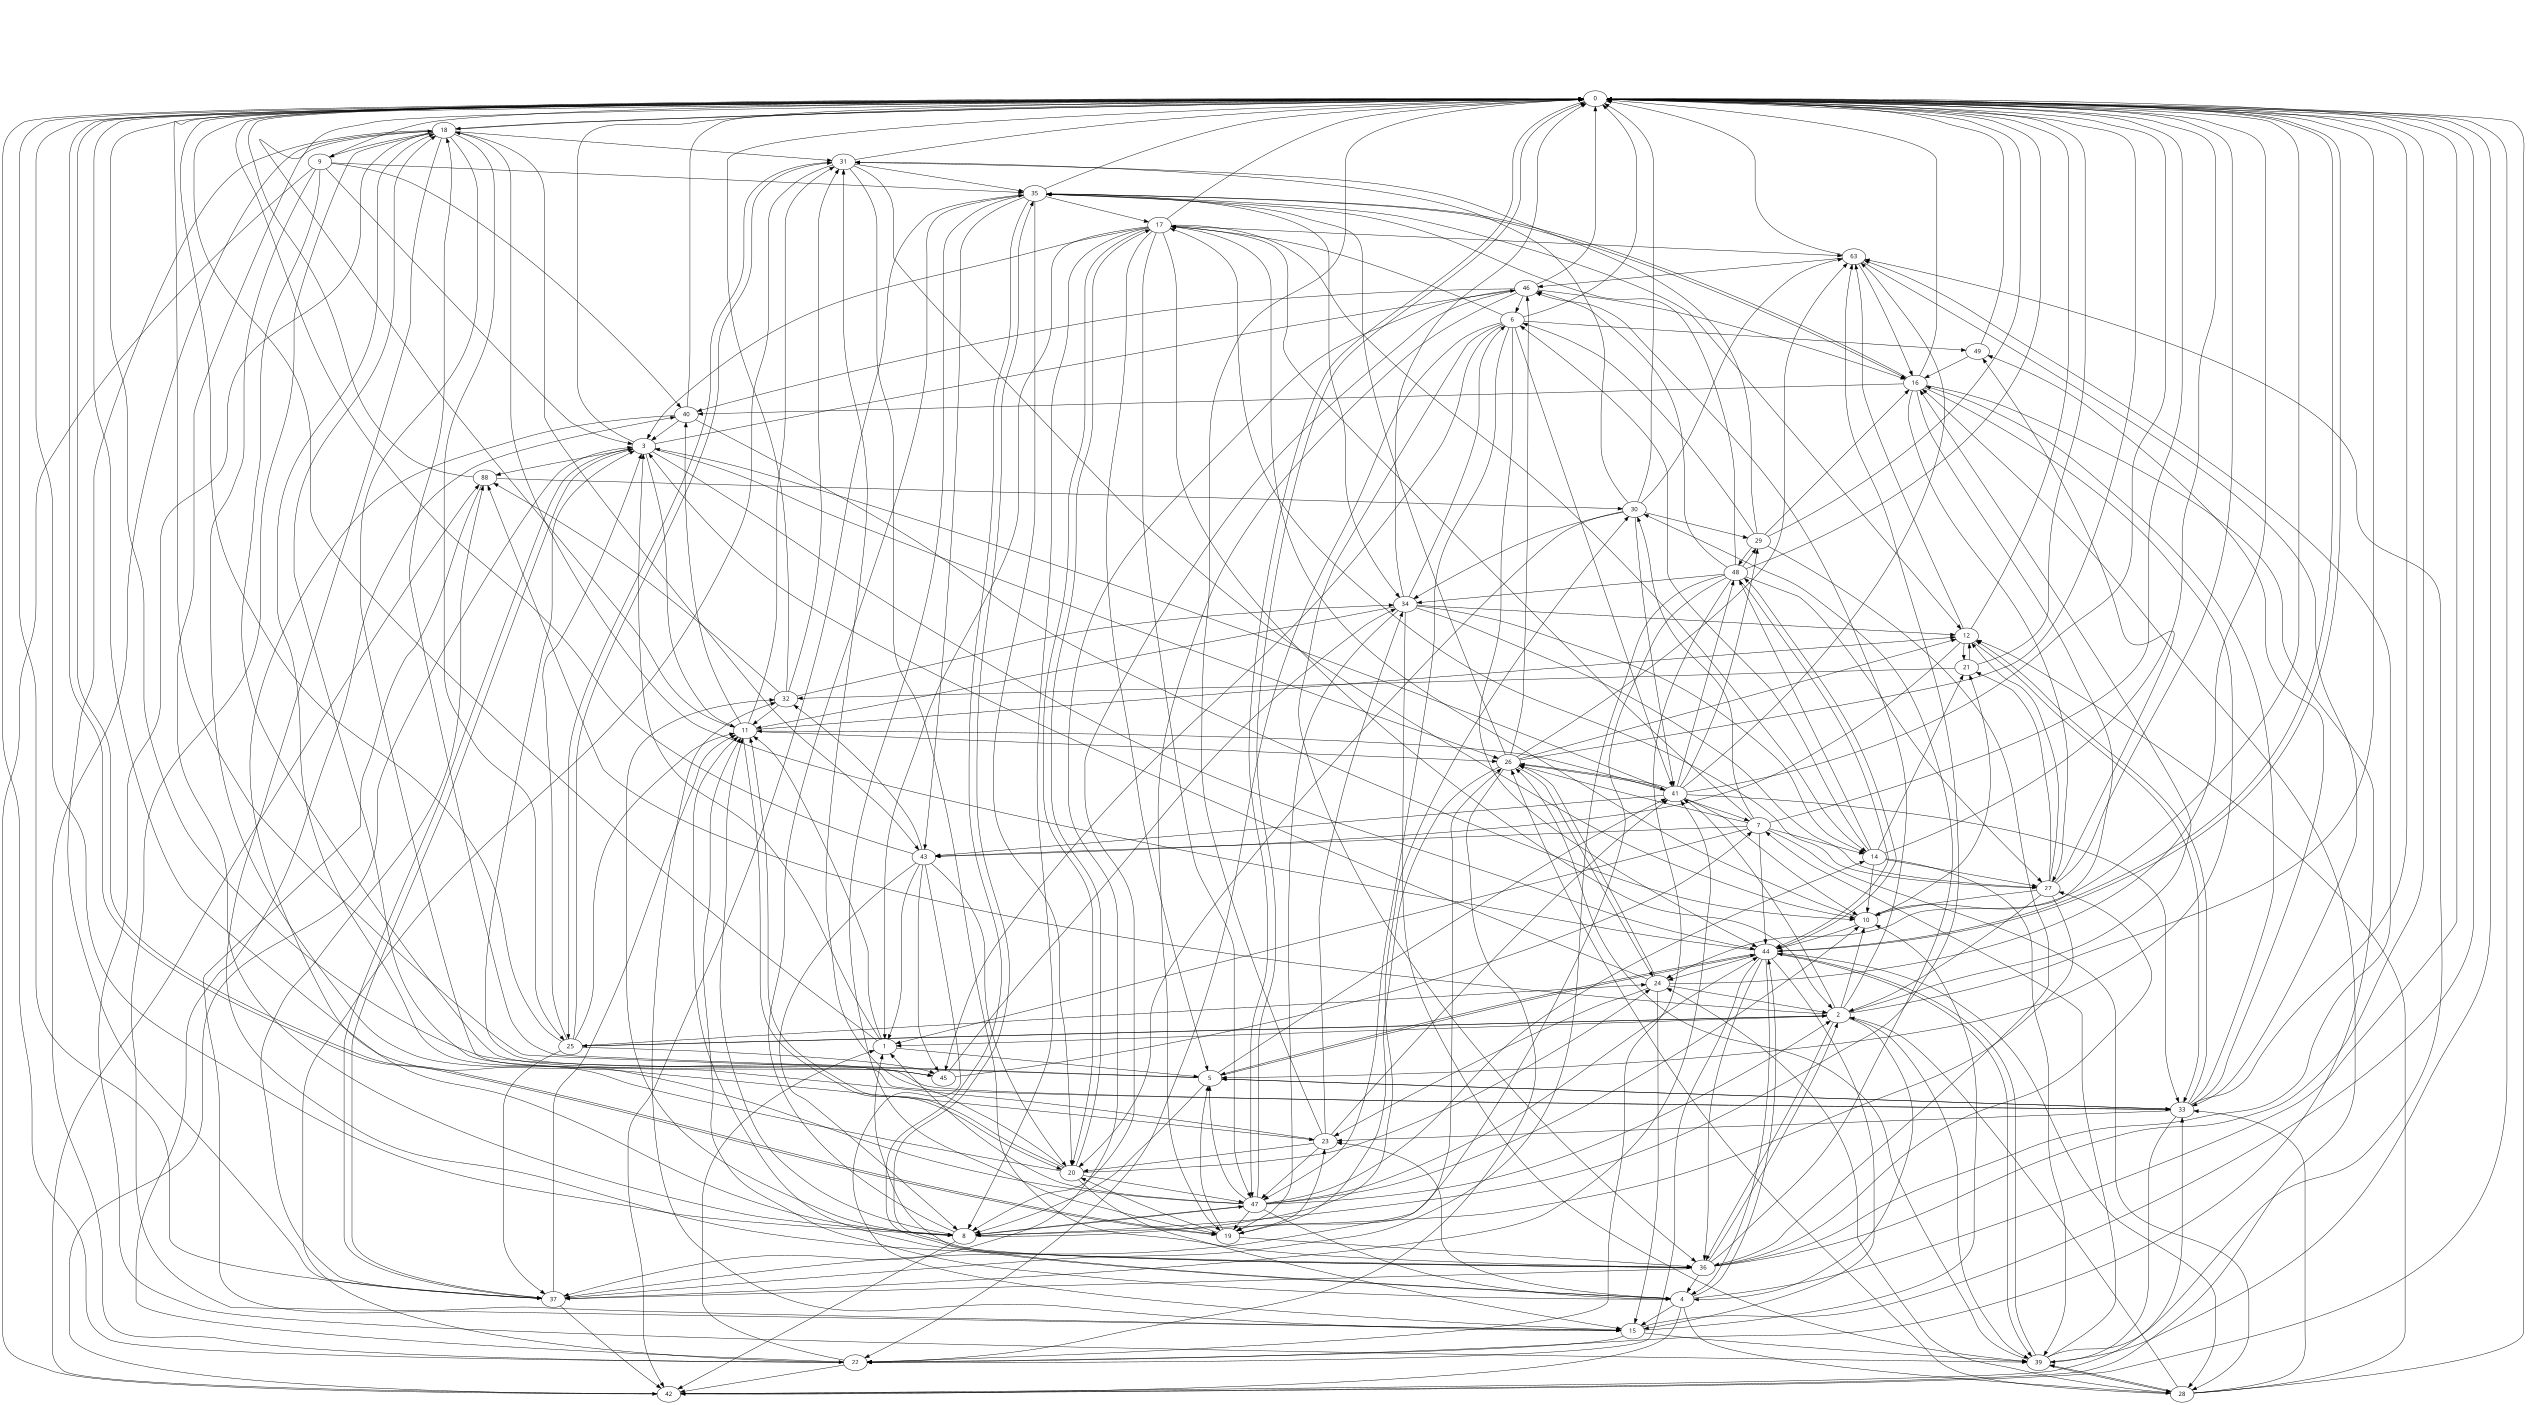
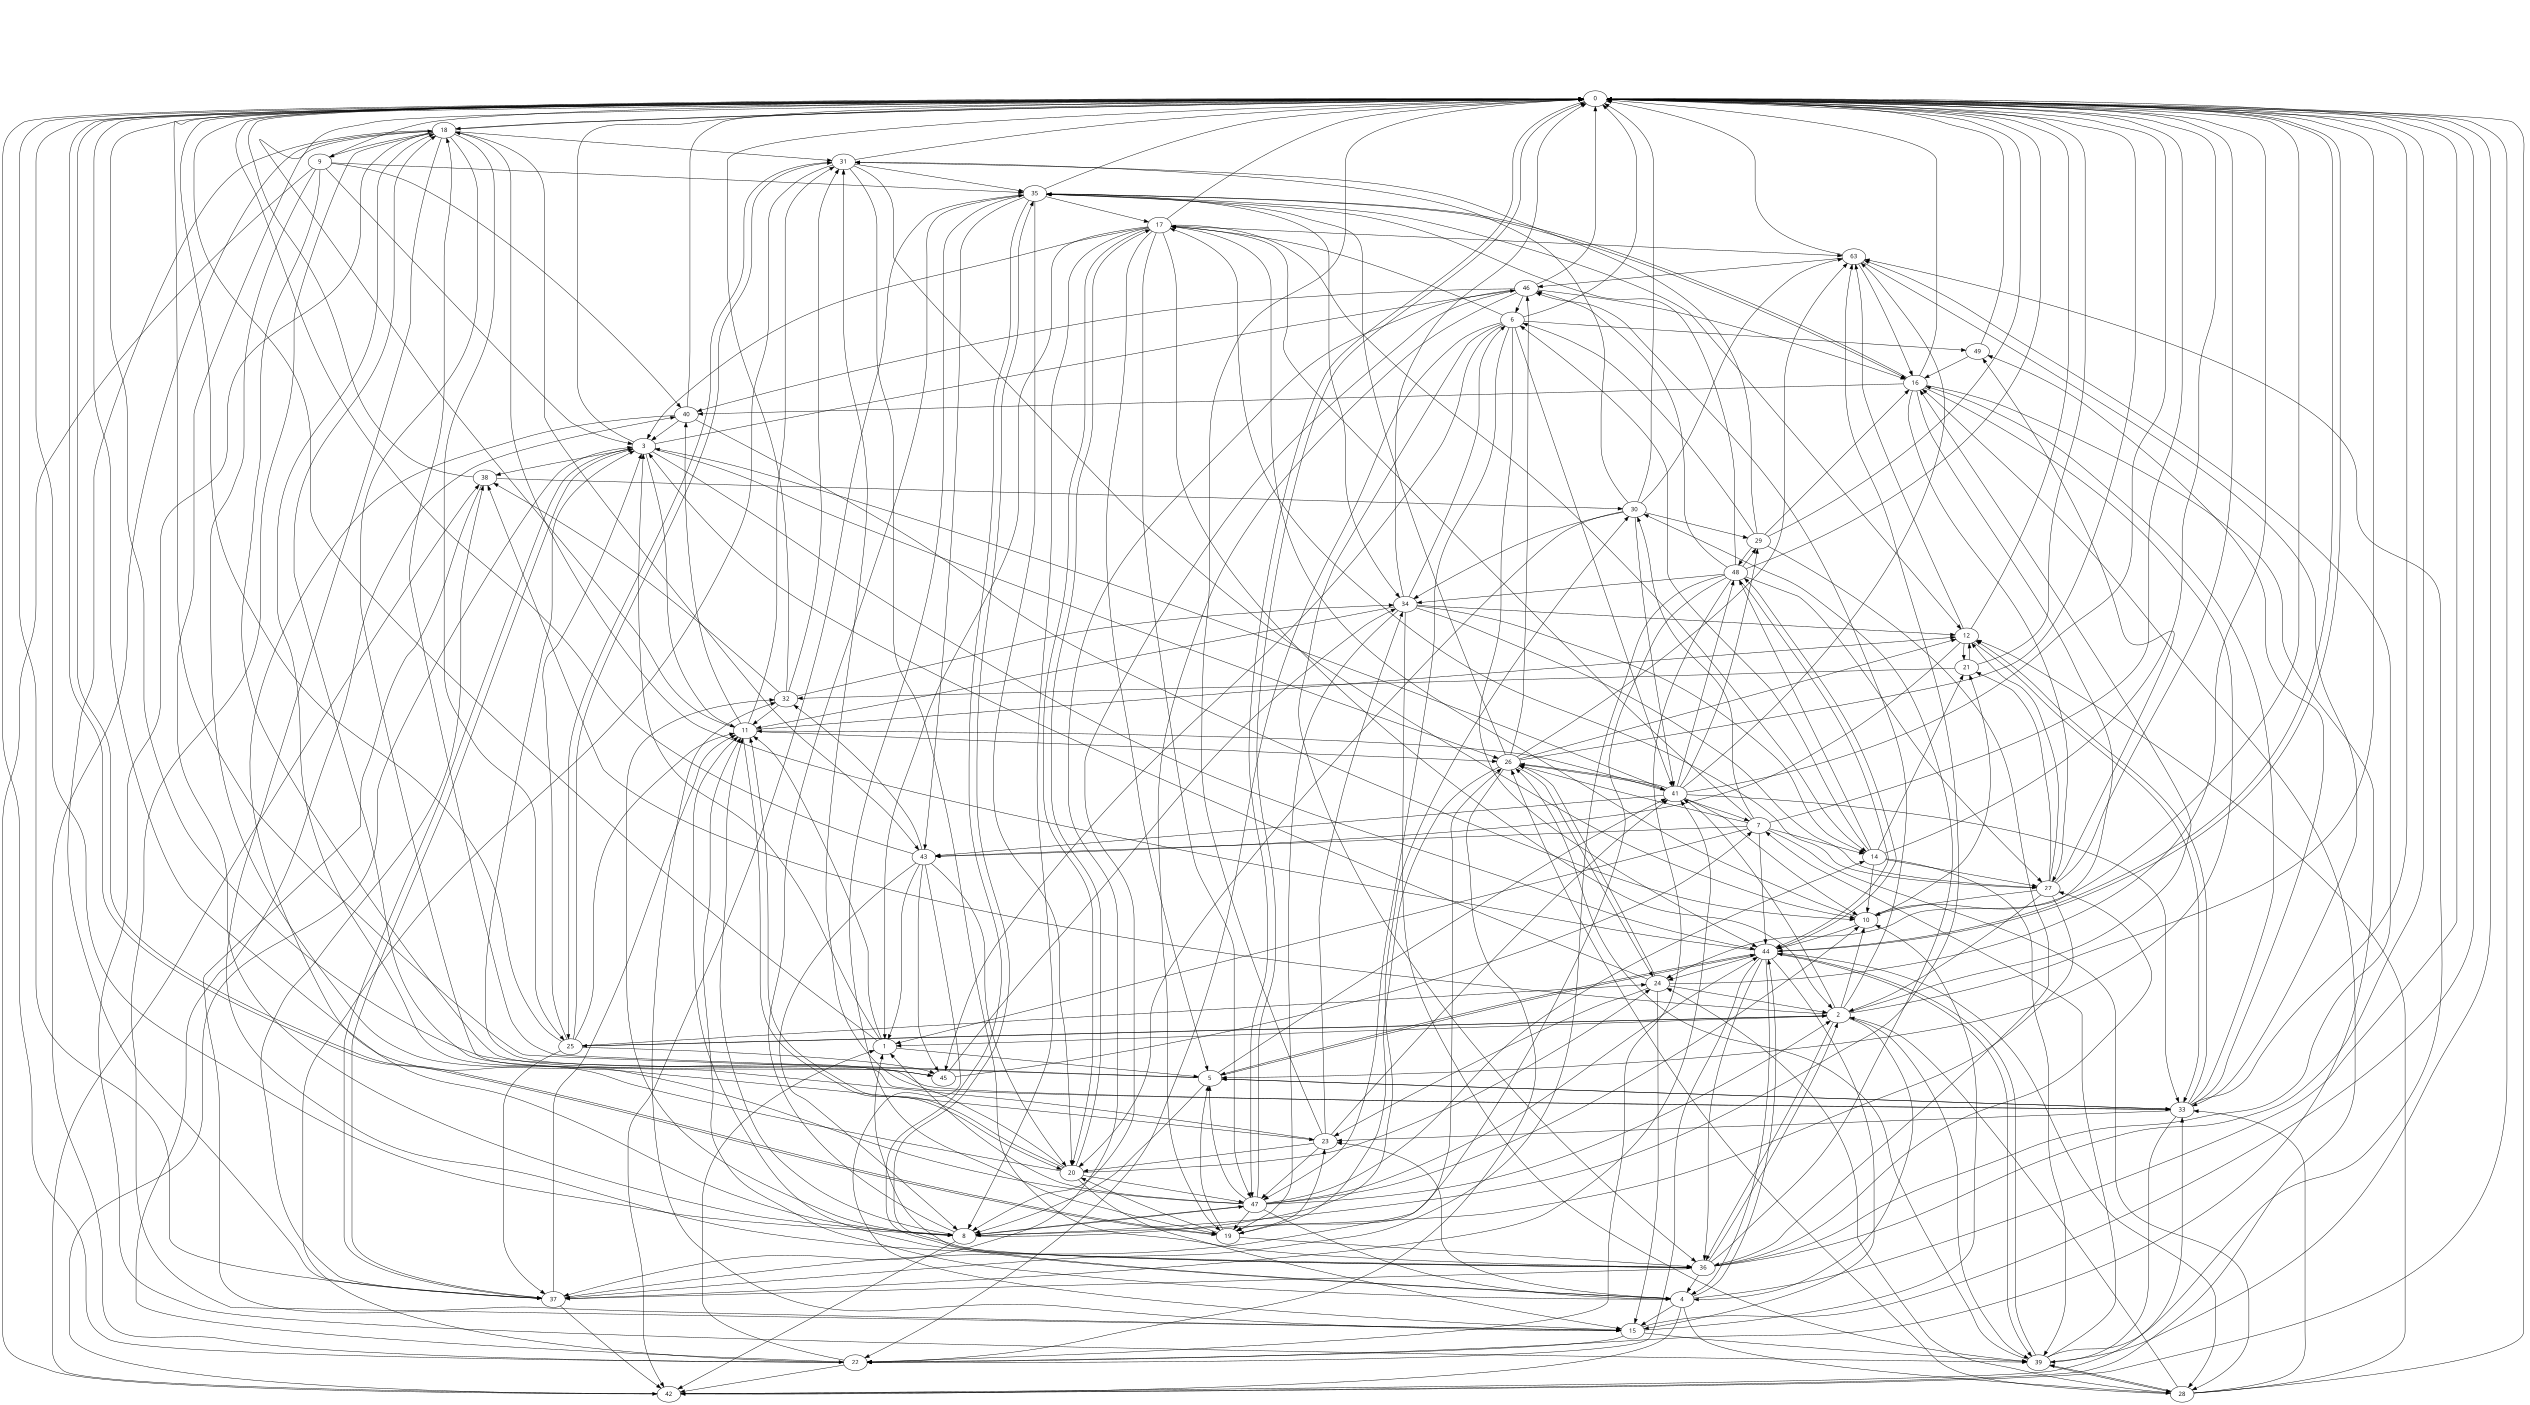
node "88": label "88" -> "38"
